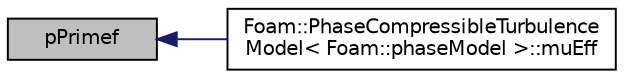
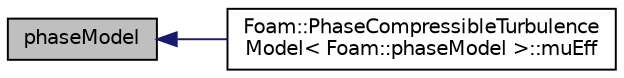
node "pPrimef": label "pPrimef" -> "phaseModel"
